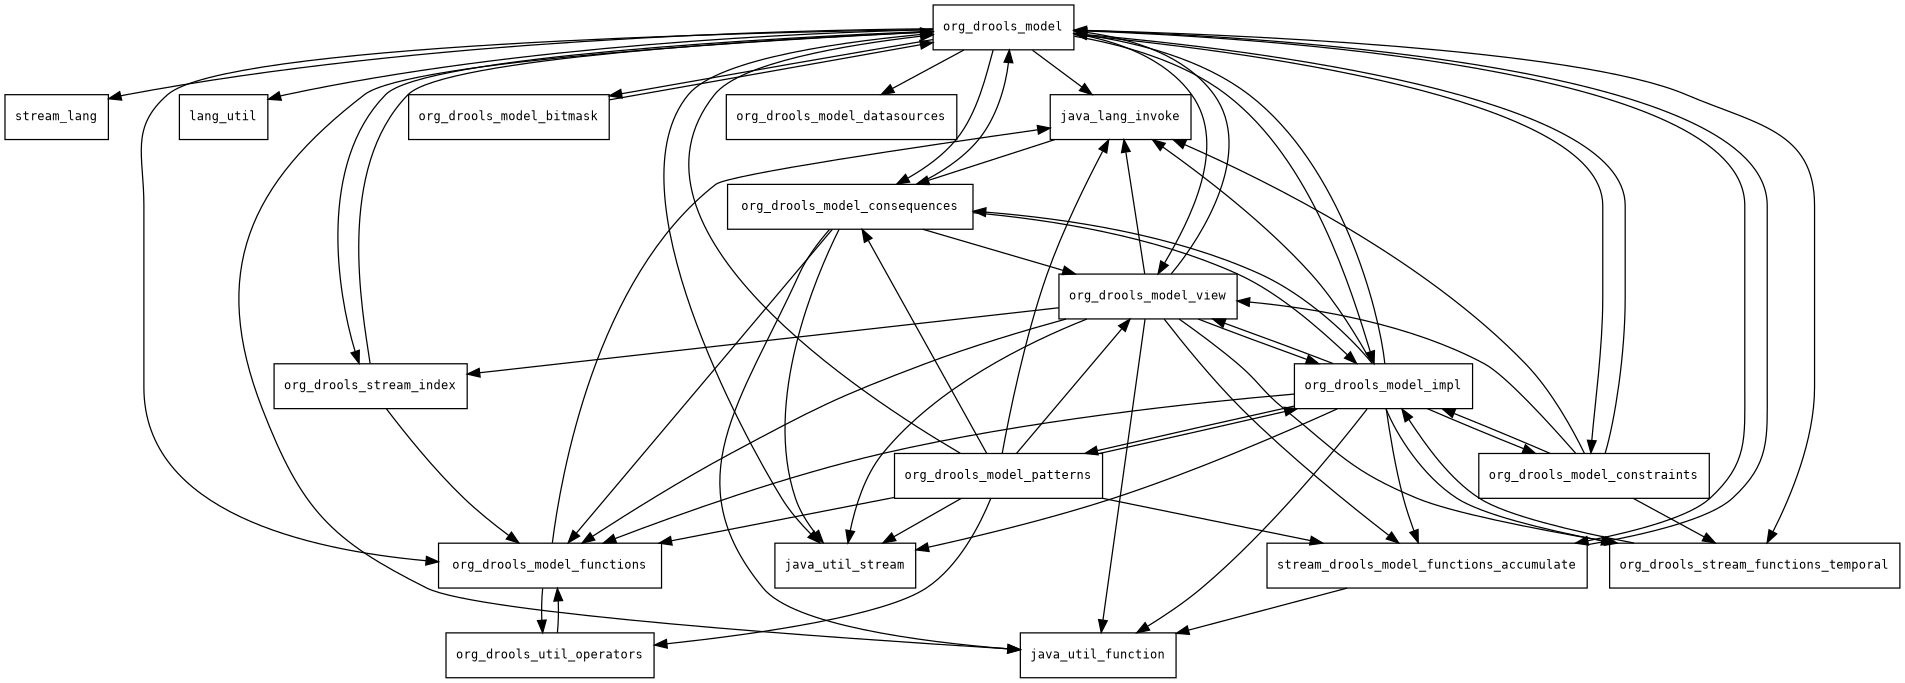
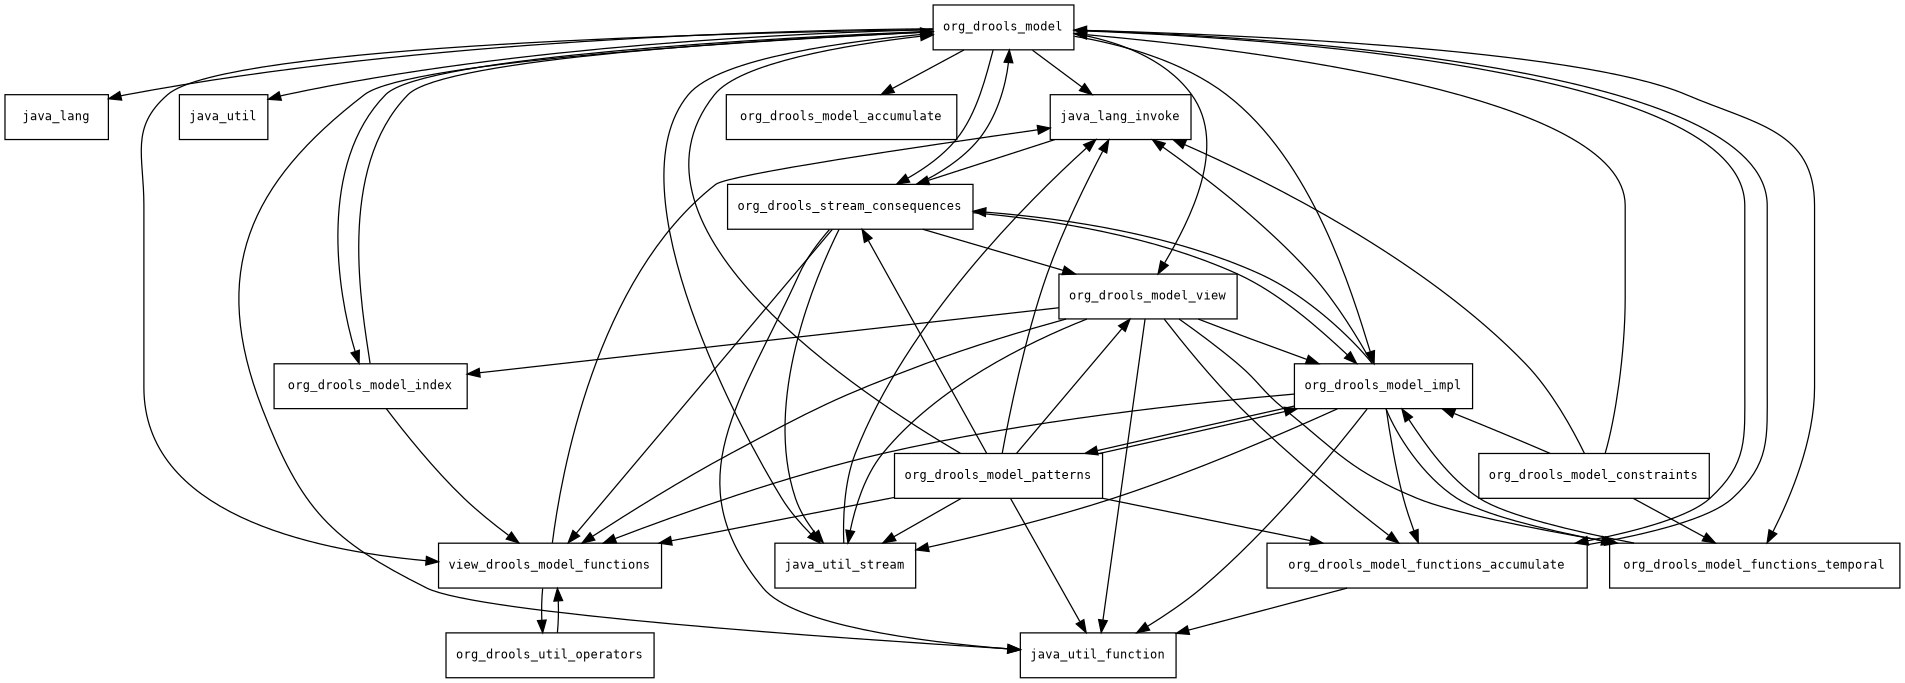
edge "org_drools_model" -> "org_drools_model_constraints": removed
node "stream_lang": label "stream_lang" -> "java_lang"
node "lang_util": label "lang_util" -> "java_util"
node "org_drools_model_bitmask": removed
node "org_drools_model_datasources": label "org_drools_model_datasources" -> "org_drools_model_accumulate"
edge "org_drools_model_view" -> "org_drools_model": removed
edge "org_drools_model_impl" -> "org_drools_model": removed
node "org_drools_model_consequences": label "org_drools_model_consequences" -> "org_drools_stream_consequences"
edge "org_drools_model_view" -> "java_lang_invoke": now "java_util_stream" -> "java_lang_invoke"
edge "org_drools_model_constraints" -> "org_drools_model_view": removed
edge "org_drools_model_impl" -> "org_drools_model_view": removed
node "org_drools_stream_index": label "org_drools_stream_index" -> "org_drools_model_index"
edge "org_drools_model_impl" -> "org_drools_model_constraints": removed
node "org_drools_model_functions": label "org_drools_model_functions" -> "view_drools_model_functions"
node "stream_drools_model_functions_accumulate": label "stream_drools_model_functions_accumulate" -> "org_drools_model_functions_accumulate"
node "org_drools_stream_functions_temporal": label "org_drools_stream_functions_temporal" -> "org_drools_model_functions_temporal"
edge "org_drools_model_patterns" -> "org_drools_util_operators": now "org_drools_model_patterns" -> "java_util_function"
